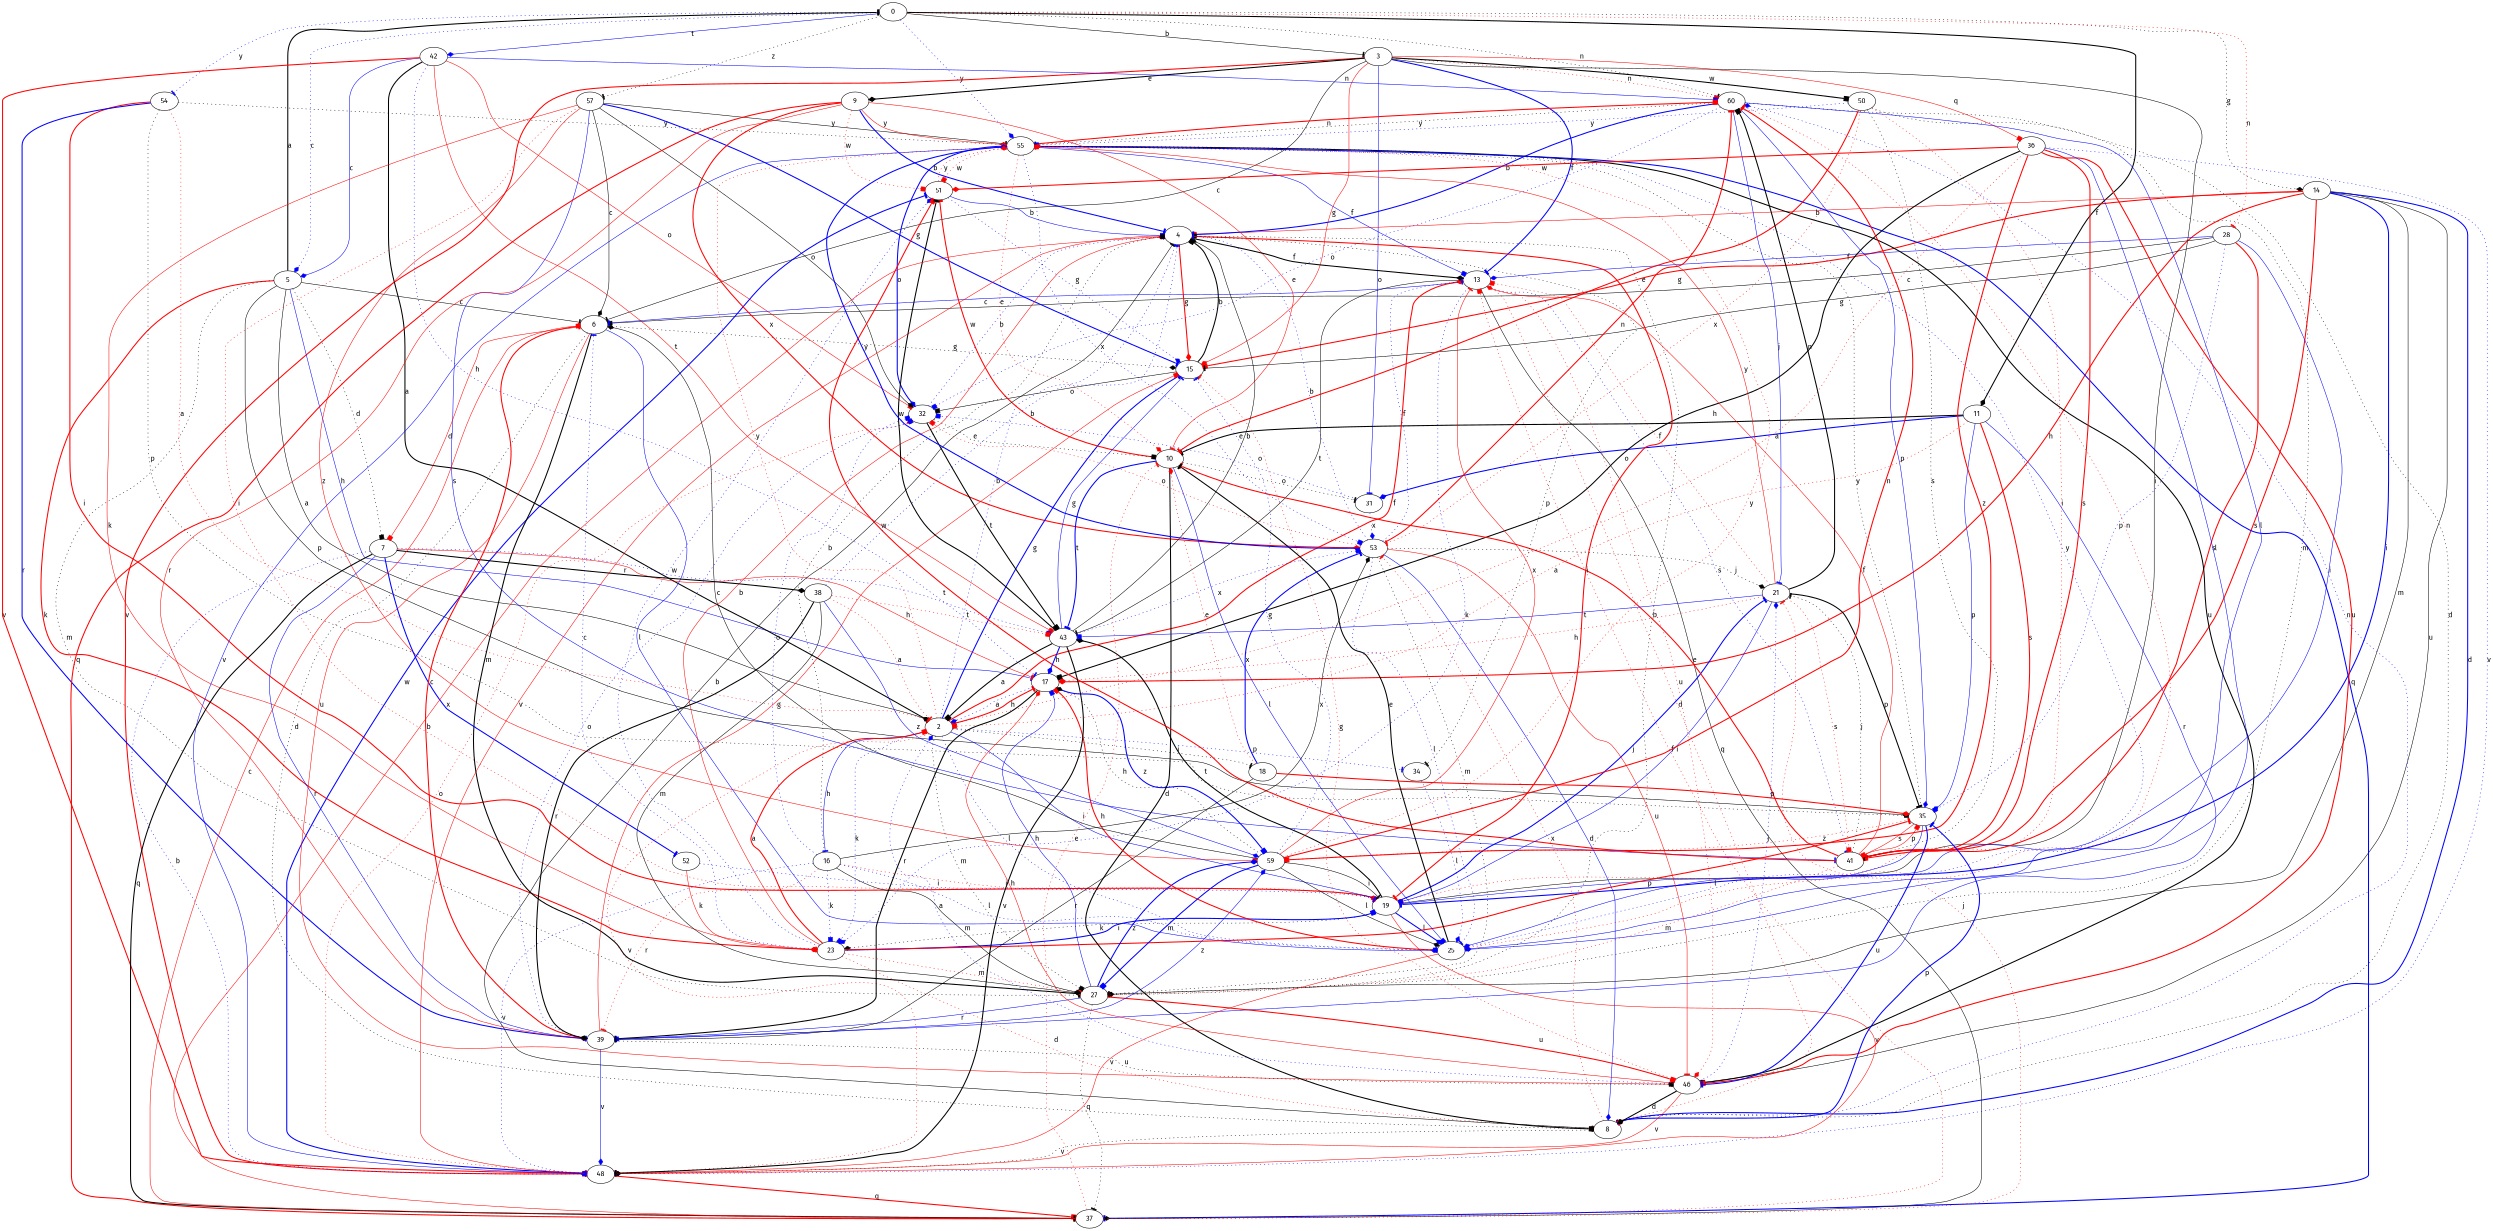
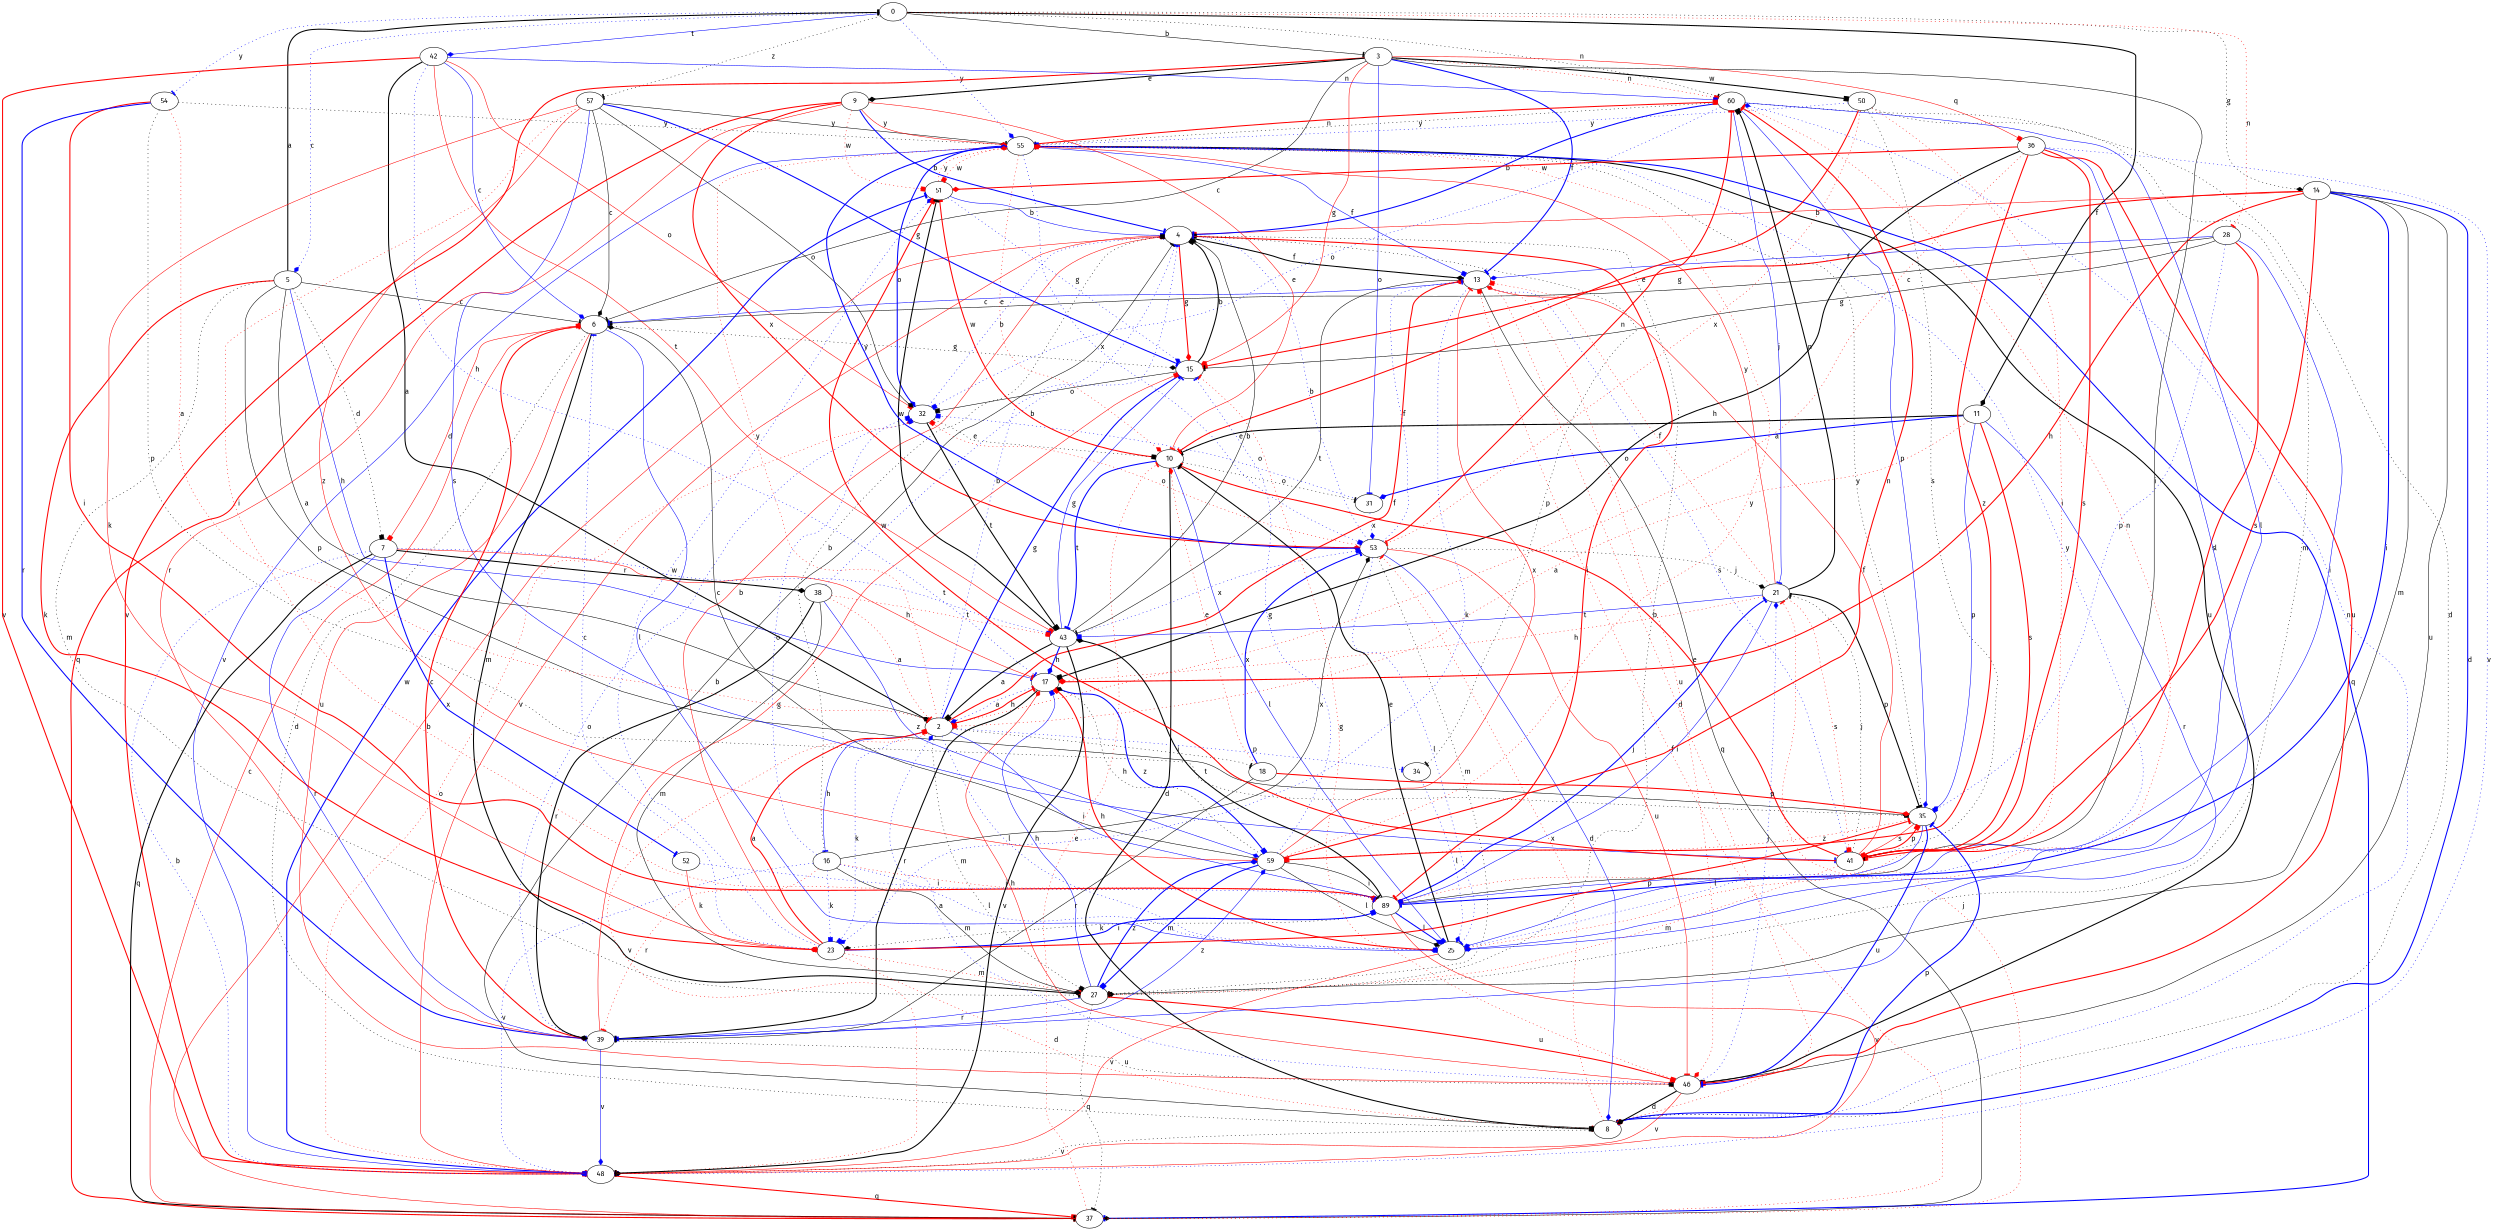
edge "42" -> "5": now "42" -> "6"
edge "41" -> "35": style solid -> bold
node "19": label "19" -> "89"
